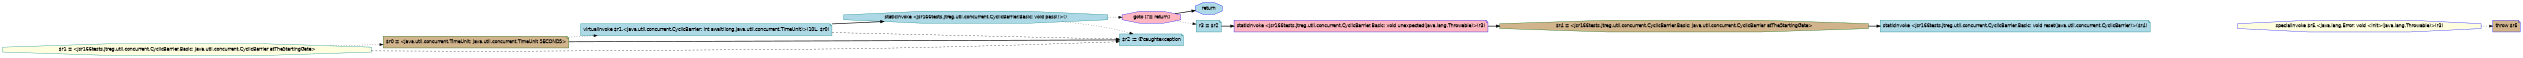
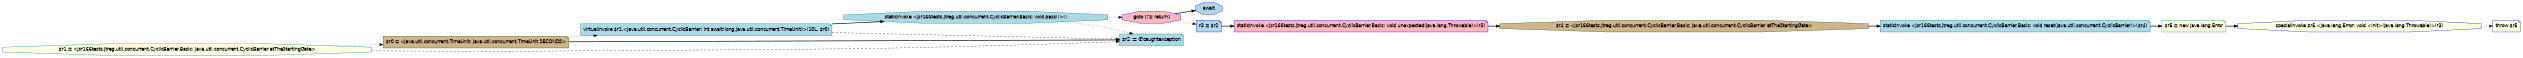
node "return": label "return" -> "await"
node "r3 = $r2": color teal -> blue
node "$r5 = new java.lang.Error": added
node "throw $r5": fillcolor tan -> lightyellow
